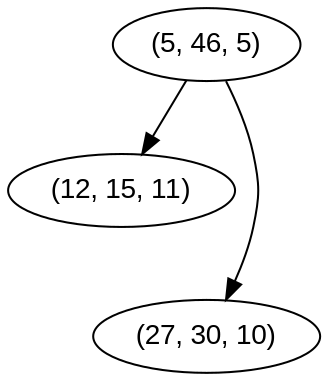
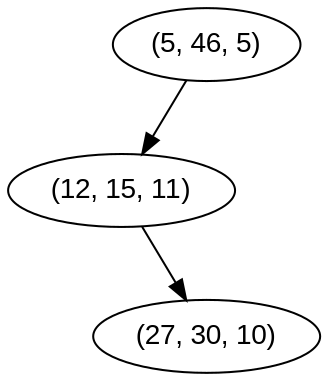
edge "(5, 46, 5)" -> "(27, 30, 10)": now "(12, 15, 11)" -> "(27, 30, 10)"
